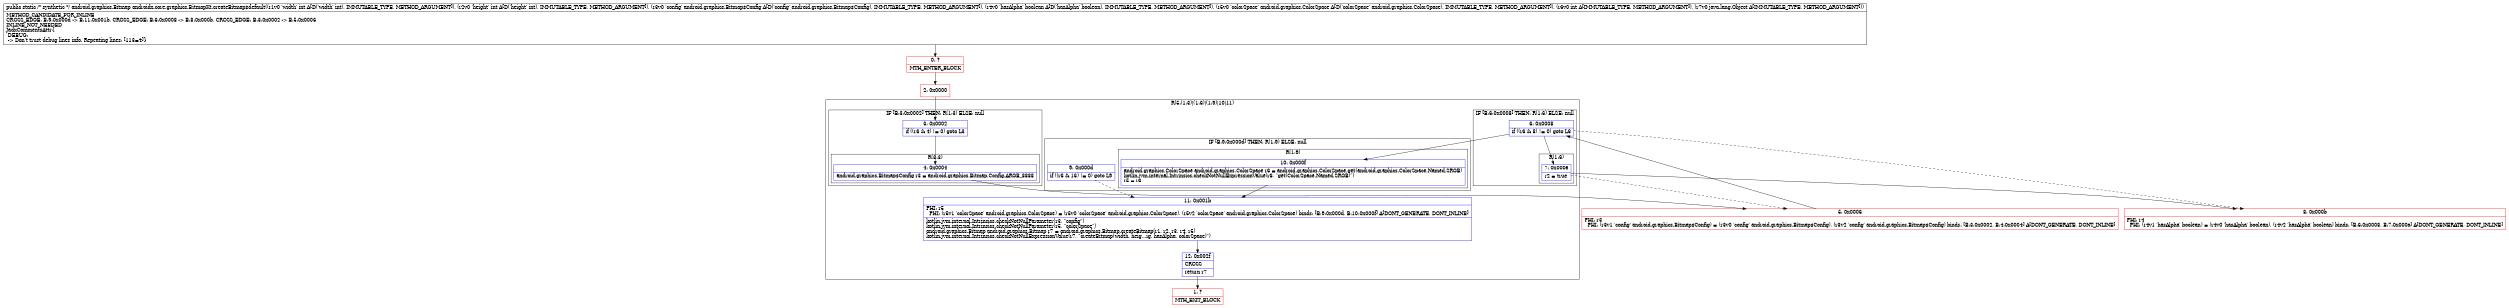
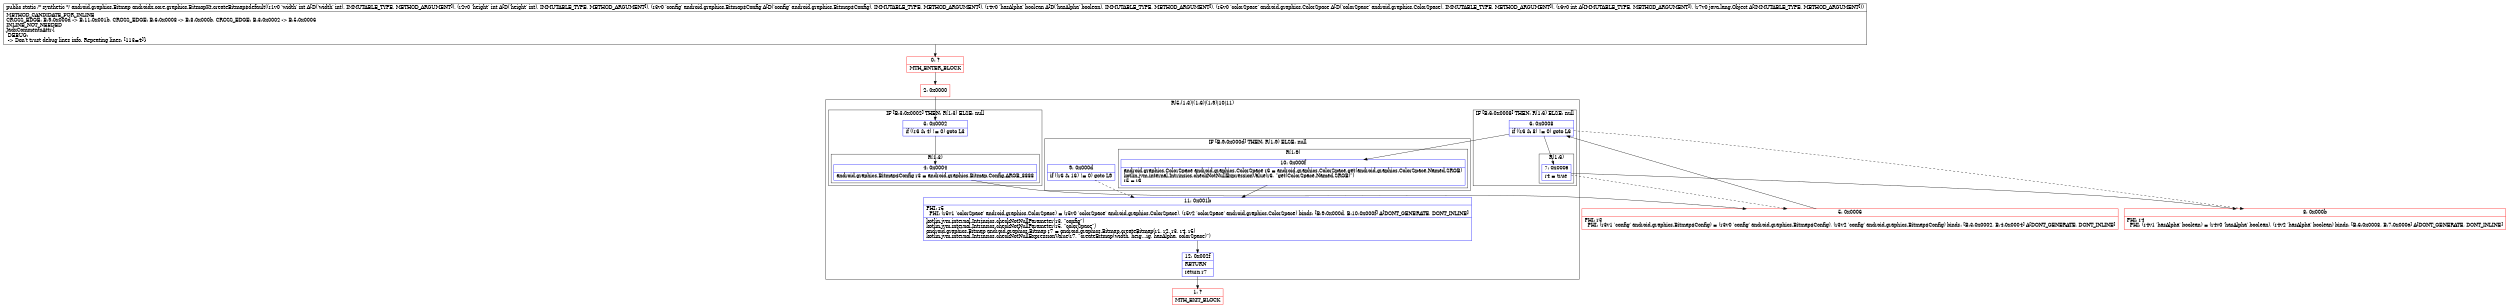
cluster "R(3:3)": label "R(3:3)" -> "R(1:3)"
node "7: 0x000a": text "r2 = true" -> "r4 = true"
node "12: 0x002f": text "CROSS" -> "RETURN"
